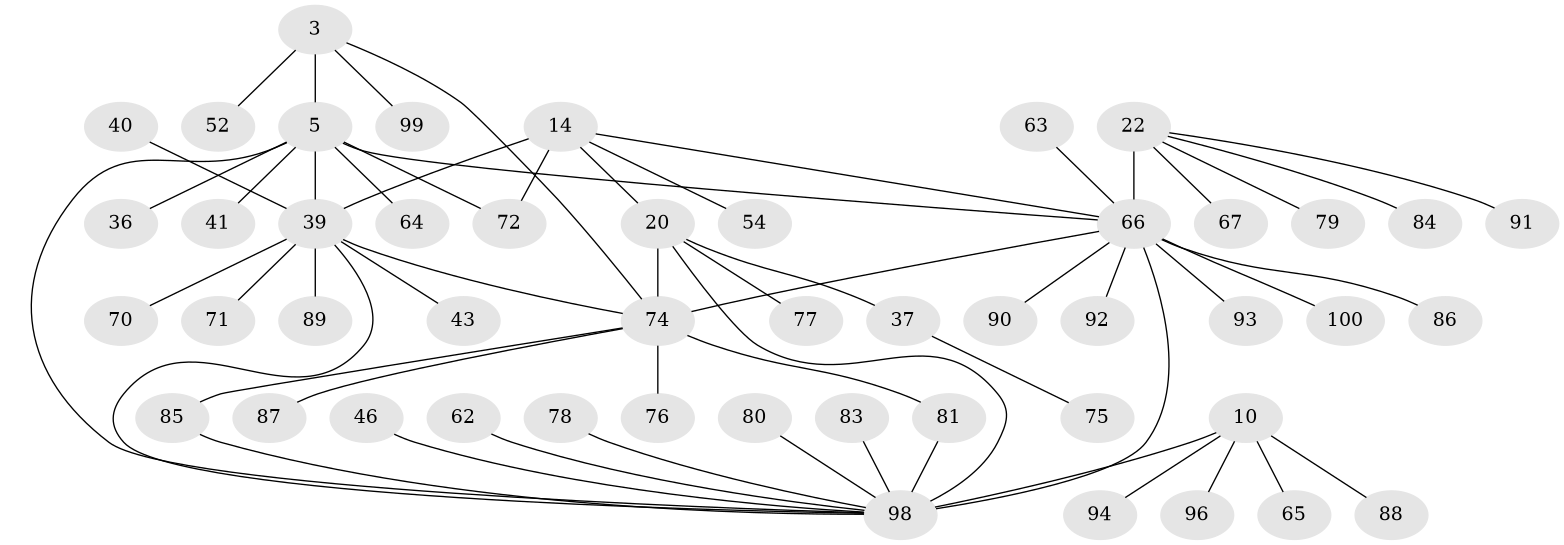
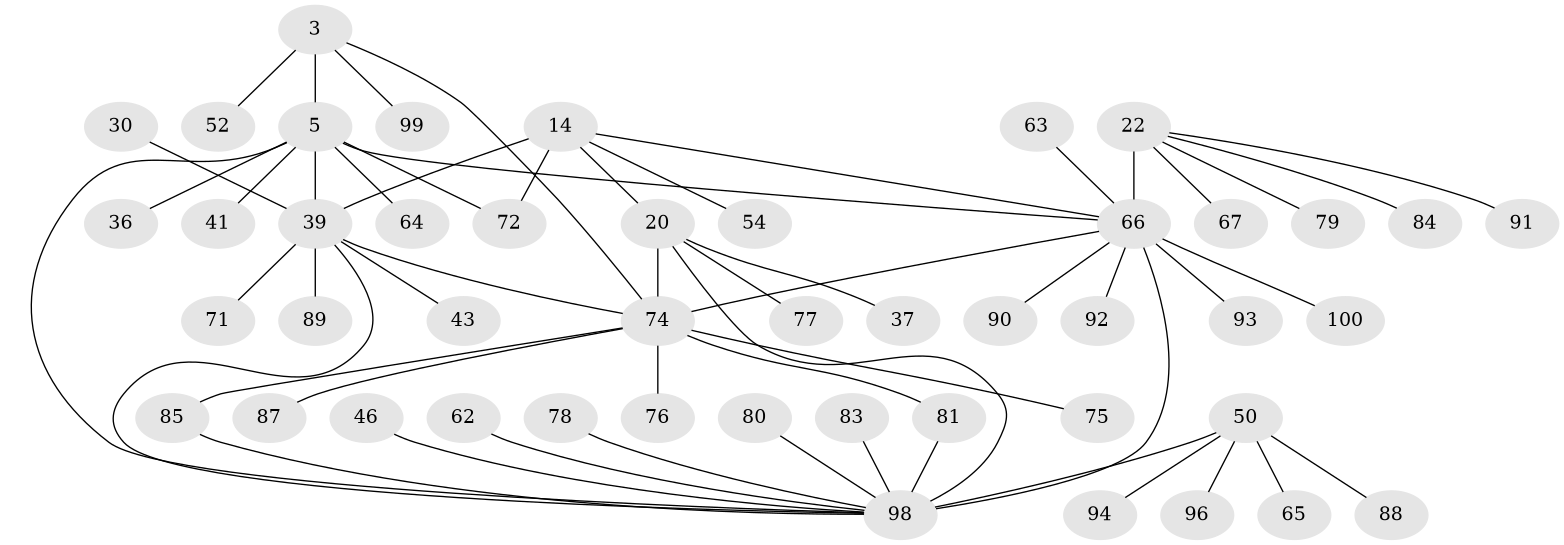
node "40": label "40" -> "30"
node "70": removed
node "86": removed
edge "37" -- "75": now "74" -- "75"
node "10": label "10" -> "50"
